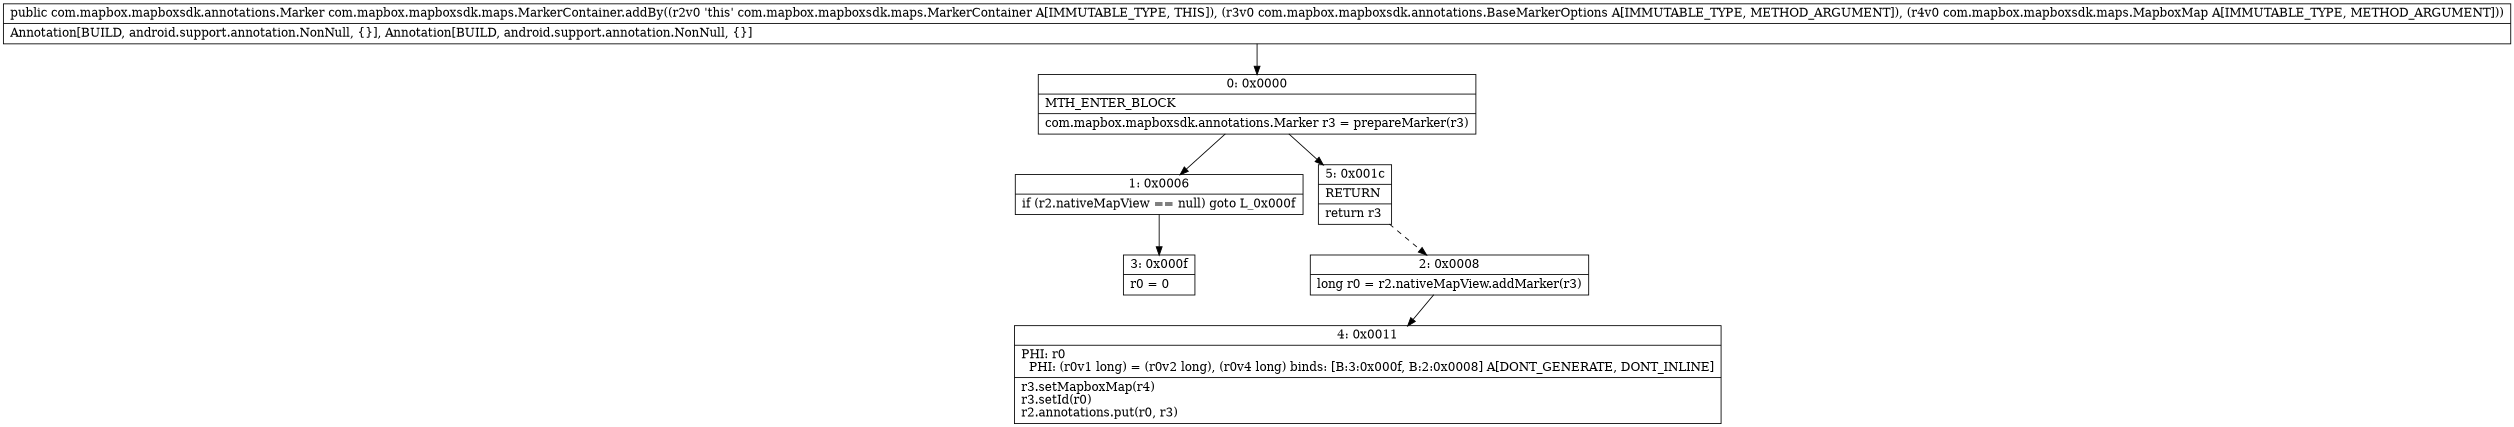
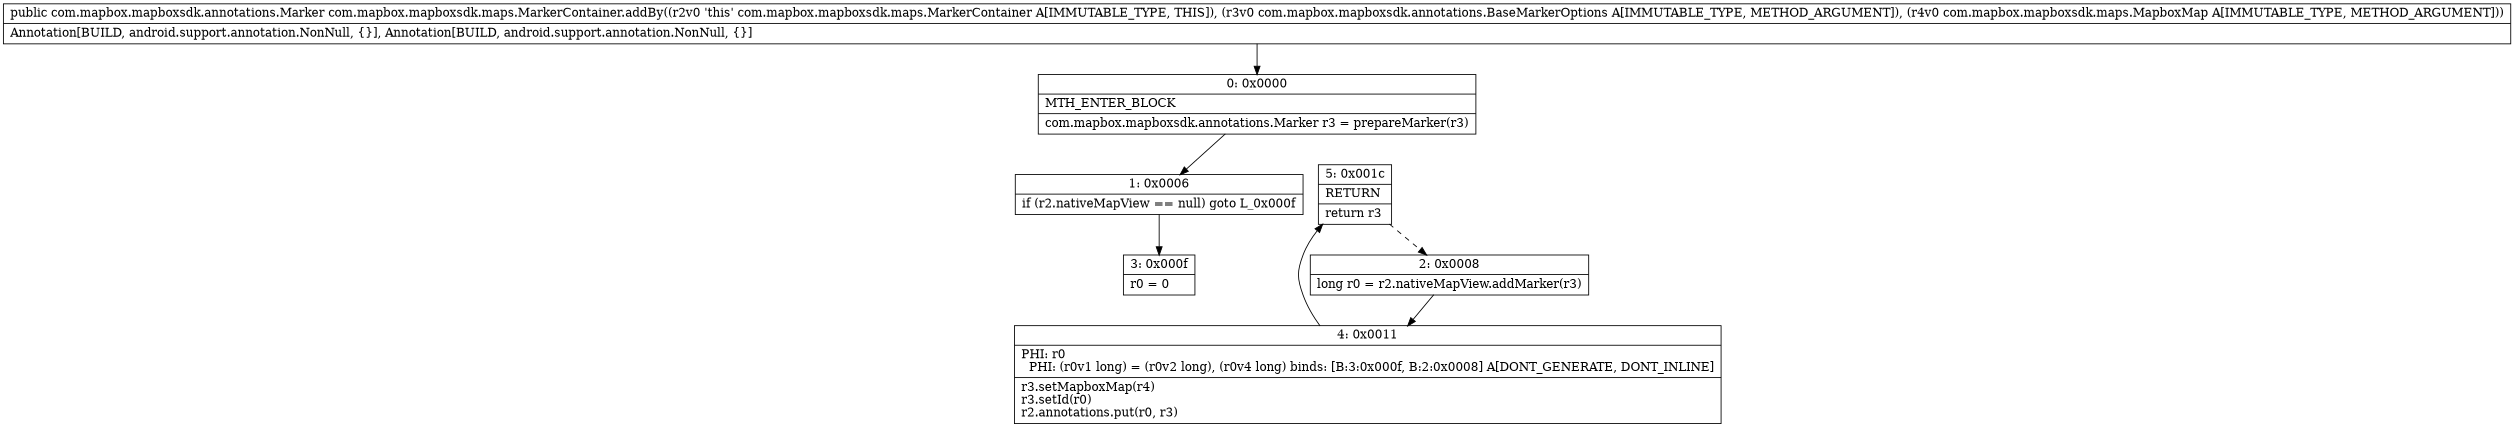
edge "0: 0x0000" -> "5: 0x001c": now "4: 0x0011" -> "5: 0x001c"
